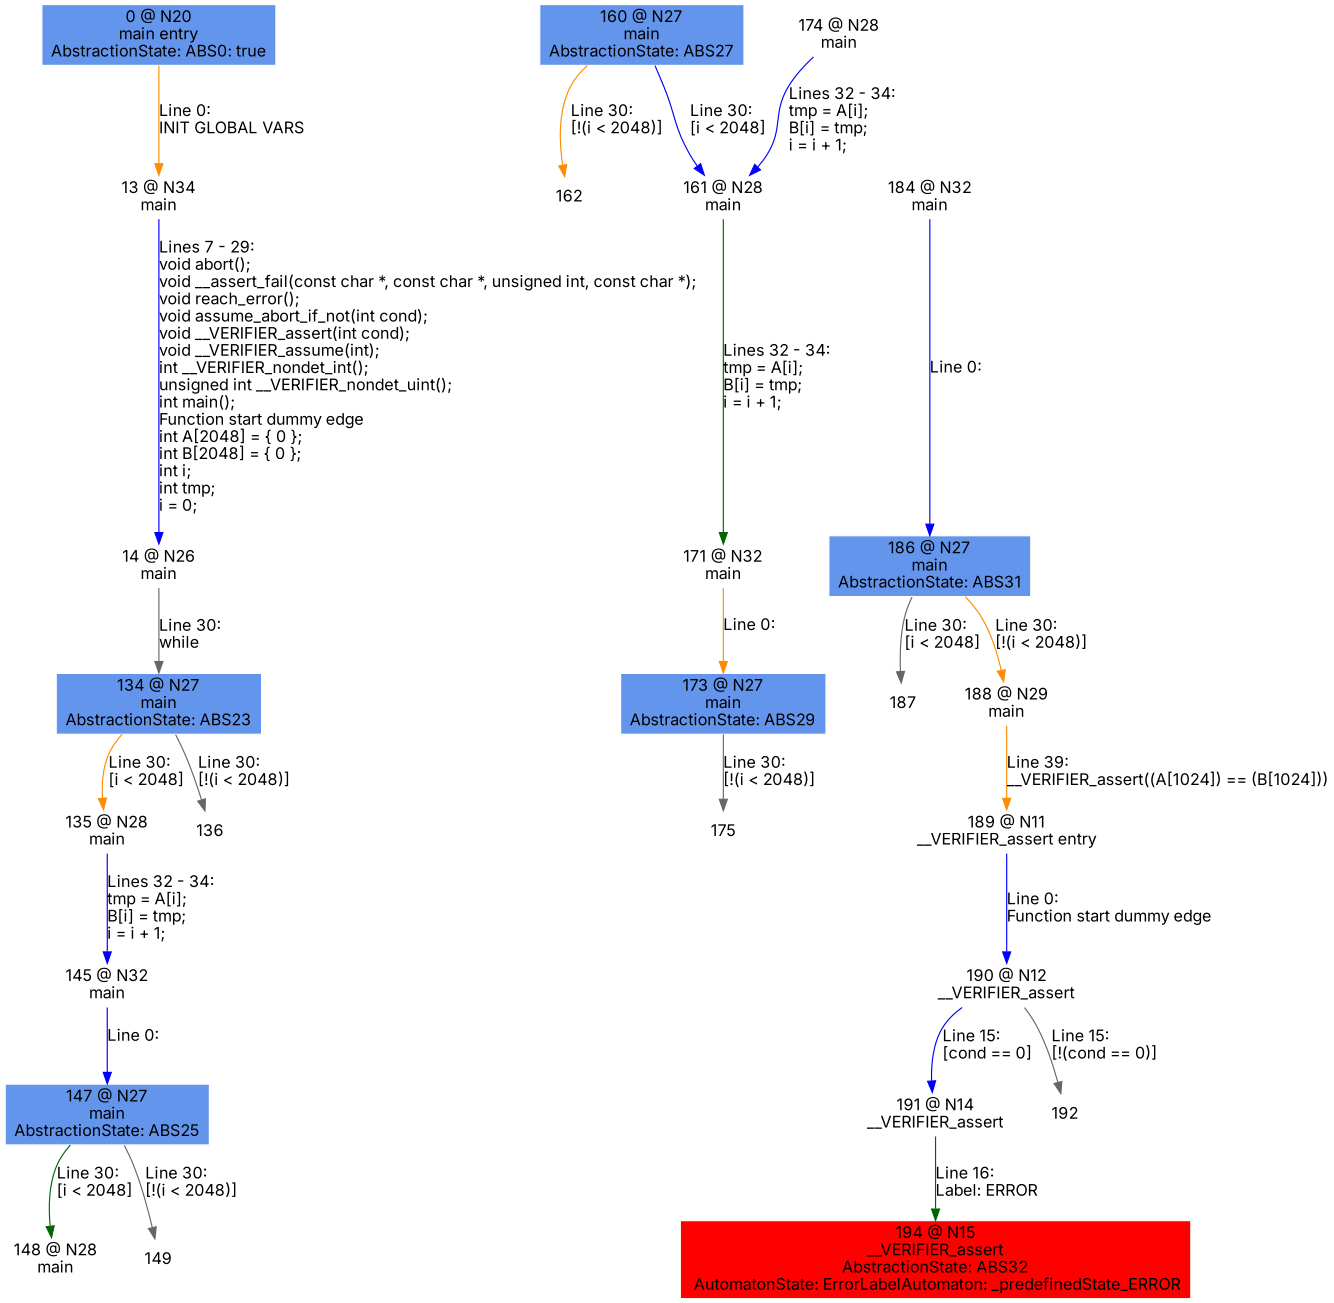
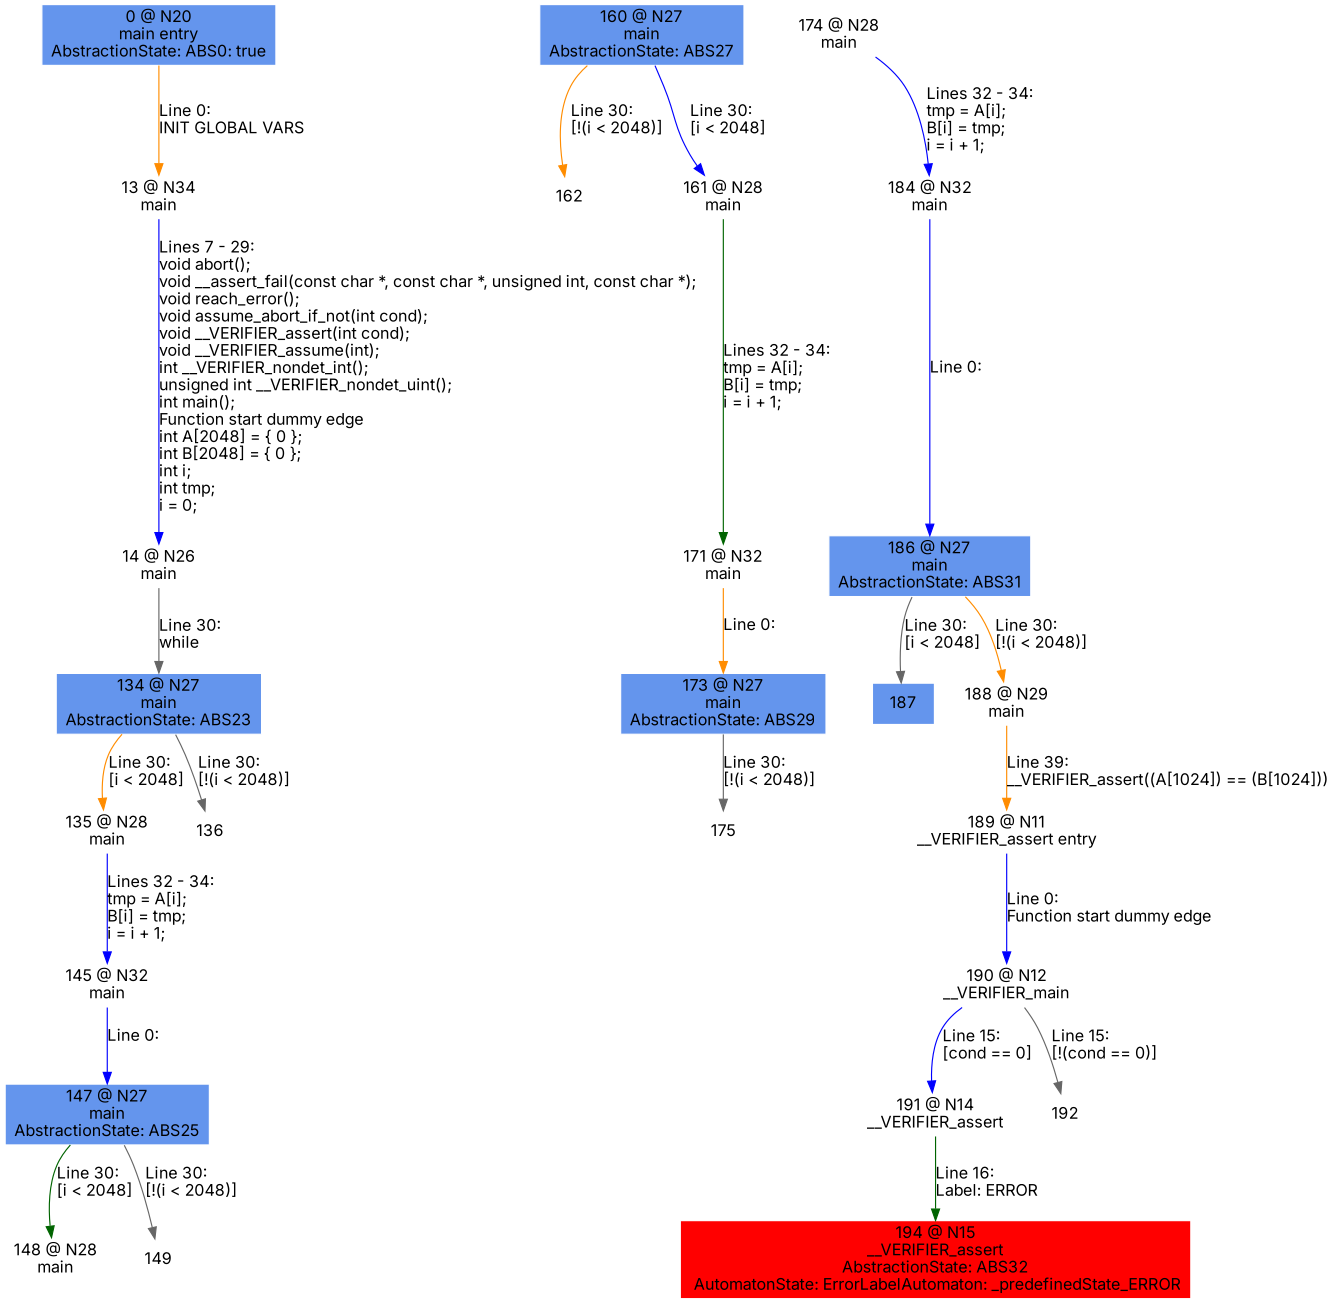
edge "174 @ N28 main" -> "161 @ N28 main": now "174 @ N28 main" -> "184 @ N32 main"
node "187": fillcolor white -> cornflowerblue
node "190 @ N12 __VERIFIER_assert": label "190 @ N12 __VERIFIER_assert" -> "190 @ N12 __VERIFIER_main"
